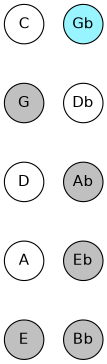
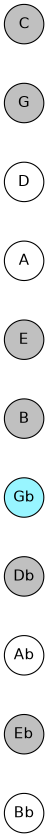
node "C": fillcolor white -> gray
node "Db": fillcolor white -> gray
node "Ab": fillcolor gray -> white
node "Bb": fillcolor gray -> white
node "B": added
